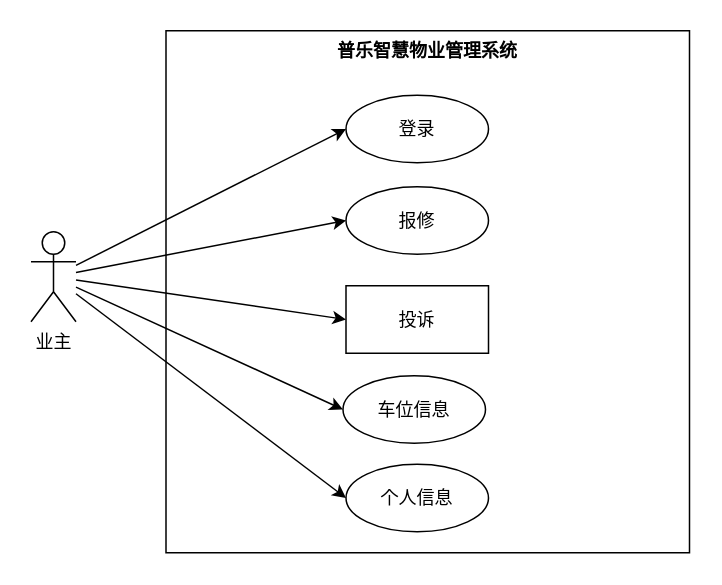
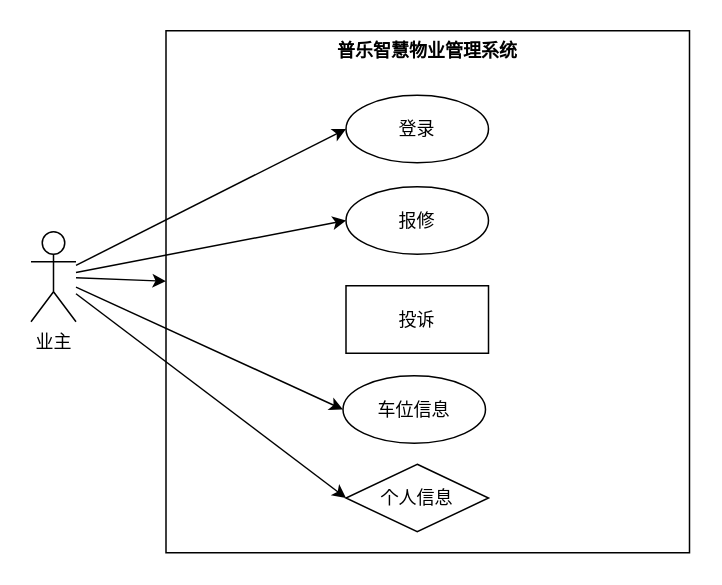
edge "业主" -> "投诉": now "业主" -> "普乐智慧物业管理系统"
node "个人信息": shape ellipse -> diamond
